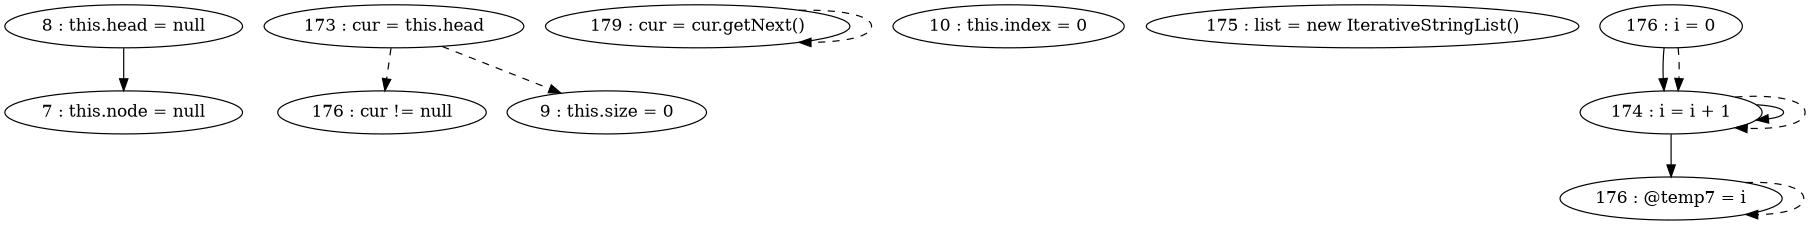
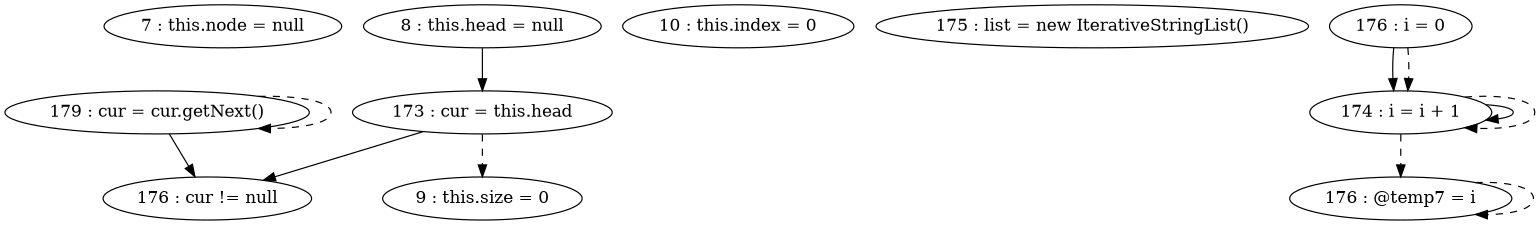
edge "8 : this.head = null" -> "7 : this.node = null": now "8 : this.head = null" -> "173 : cur = this.head"
edge "173 : cur = this.head" -> "176 : cur != null": style dashed -> solid
edge "179 : cur = cur.getNext()" -> "176 : cur != null": added
edge "174 : i = i + 1" -> "176 : @temp7 = i": style solid -> dashed
